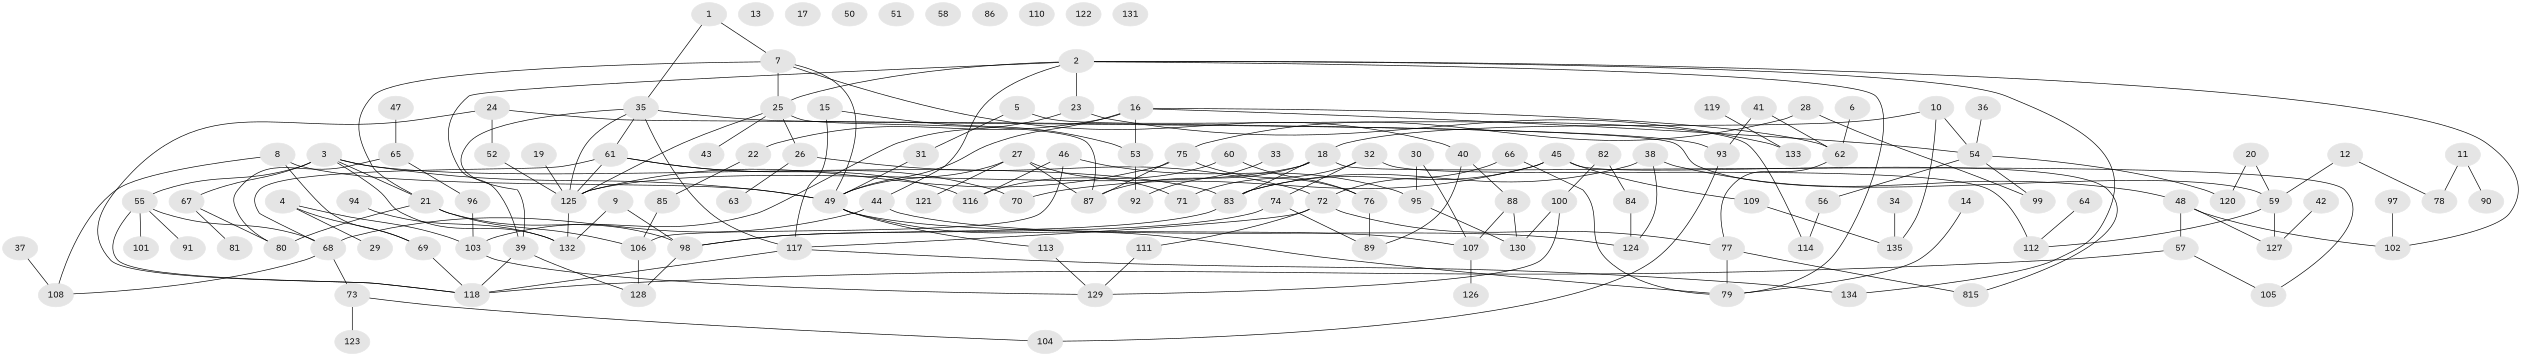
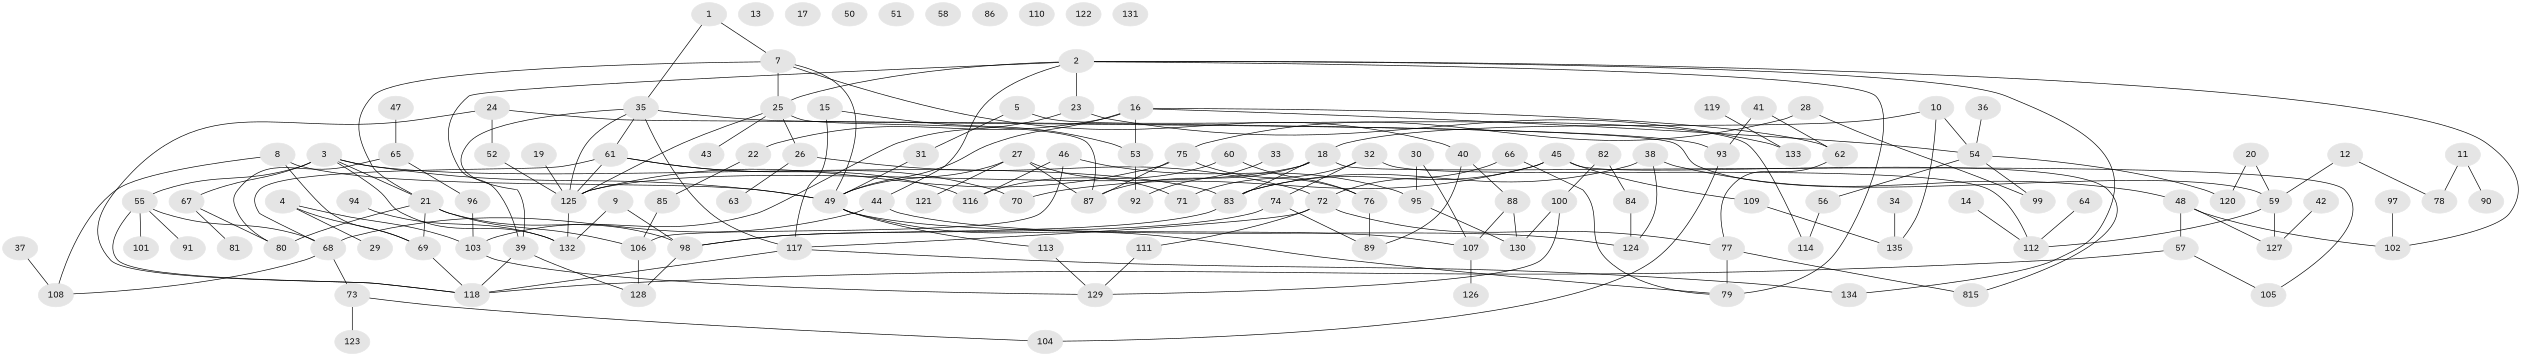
node "6": removed
edge "21" -- "69": added
edge "14" -- "79": now "14" -- "112"
